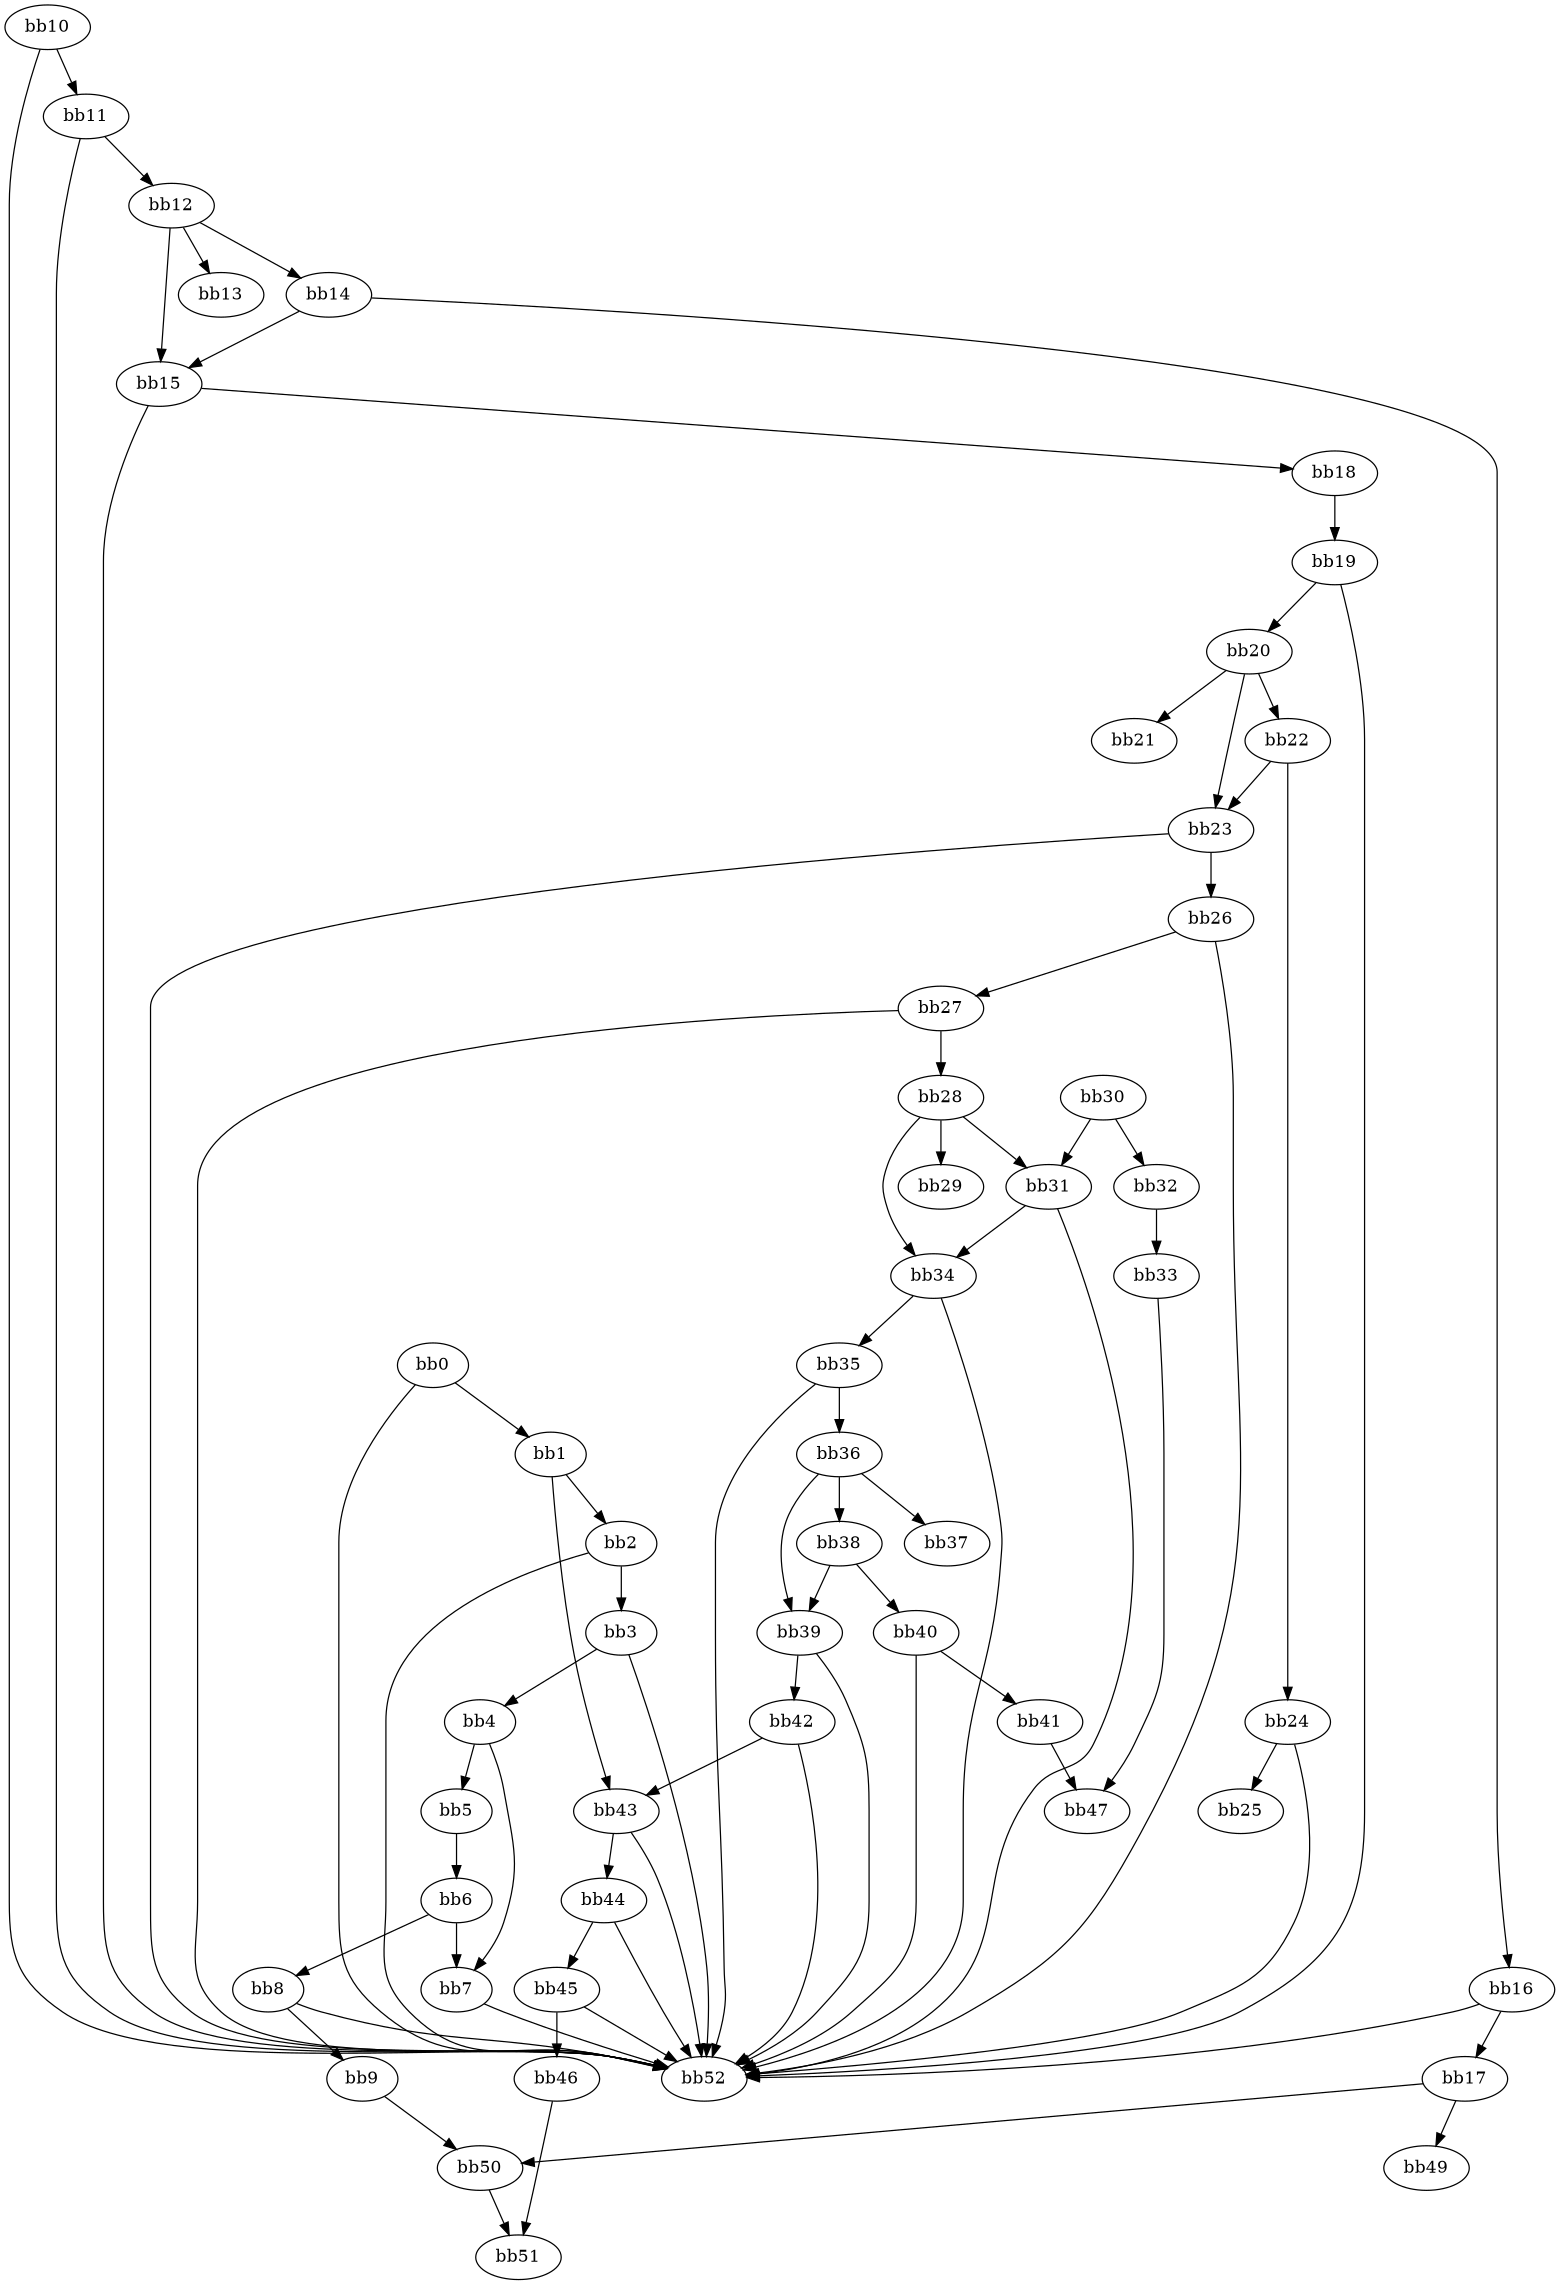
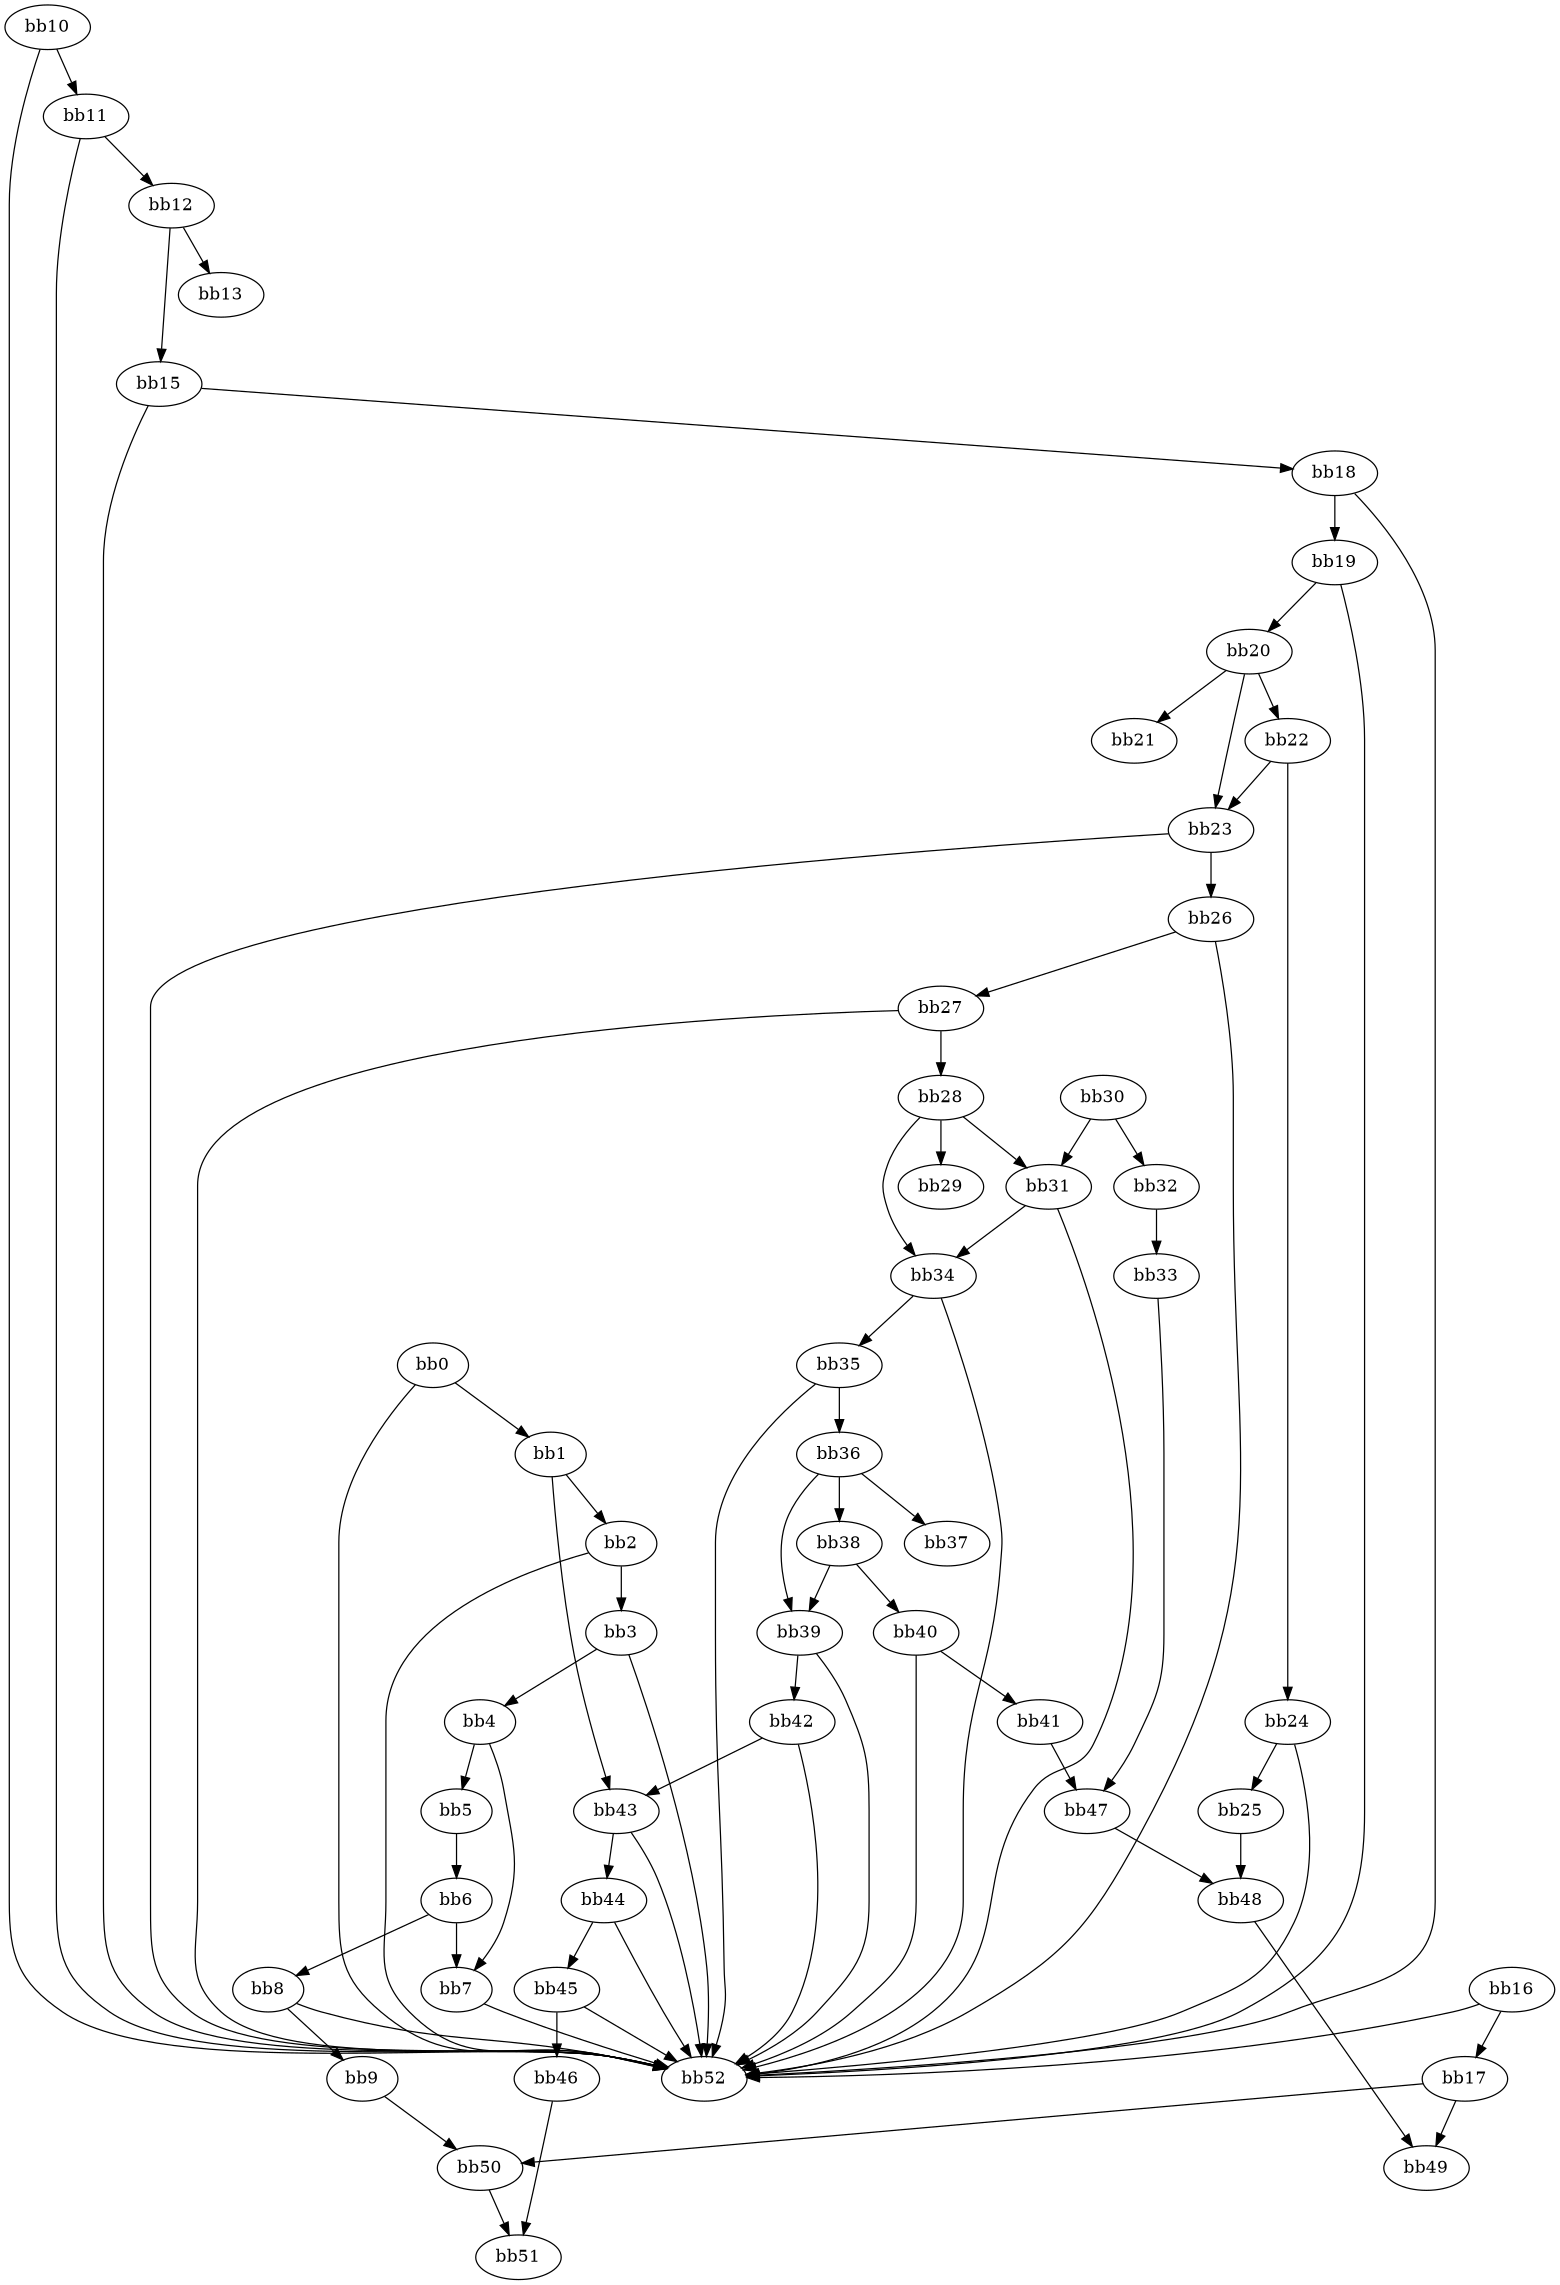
node "bb14": removed
edge "bb18" -> "bb52": added
node "bb48": added
